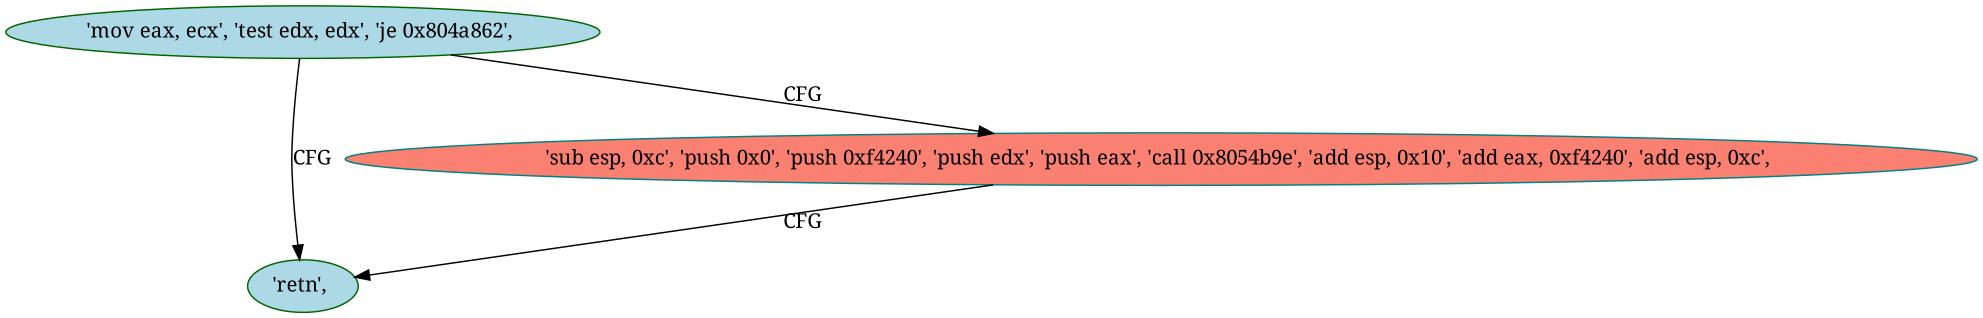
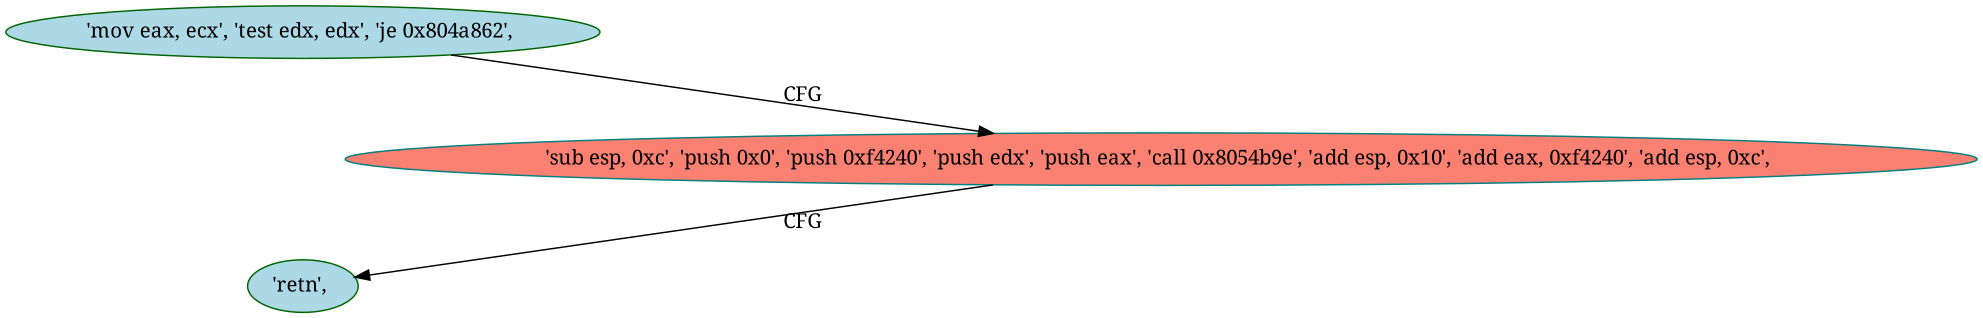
edge "'mov eax, ecx', 'test edx, edx', 'je 0x804a862'," -> "'retn',": removed, label "CFG"
